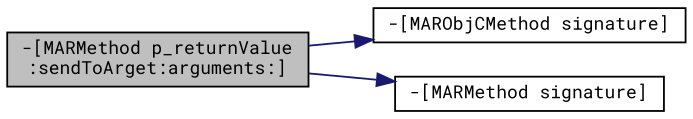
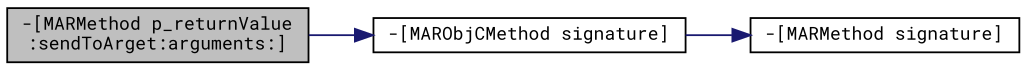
edge "-[MARMethod p_returnValue :sendToArget:arguments:]" -> "-[MARMethod signature]": now "-[MARObjCMethod signature]" -> "-[MARMethod signature]"
